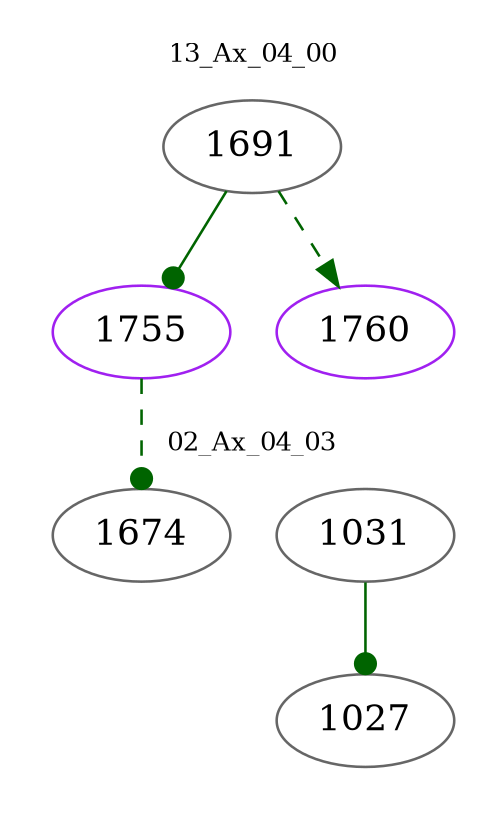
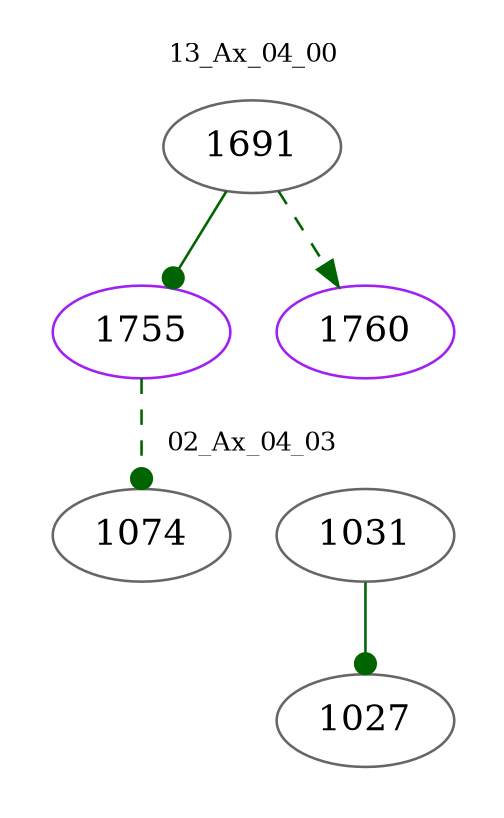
node "1674": label "1674" -> "1074"
